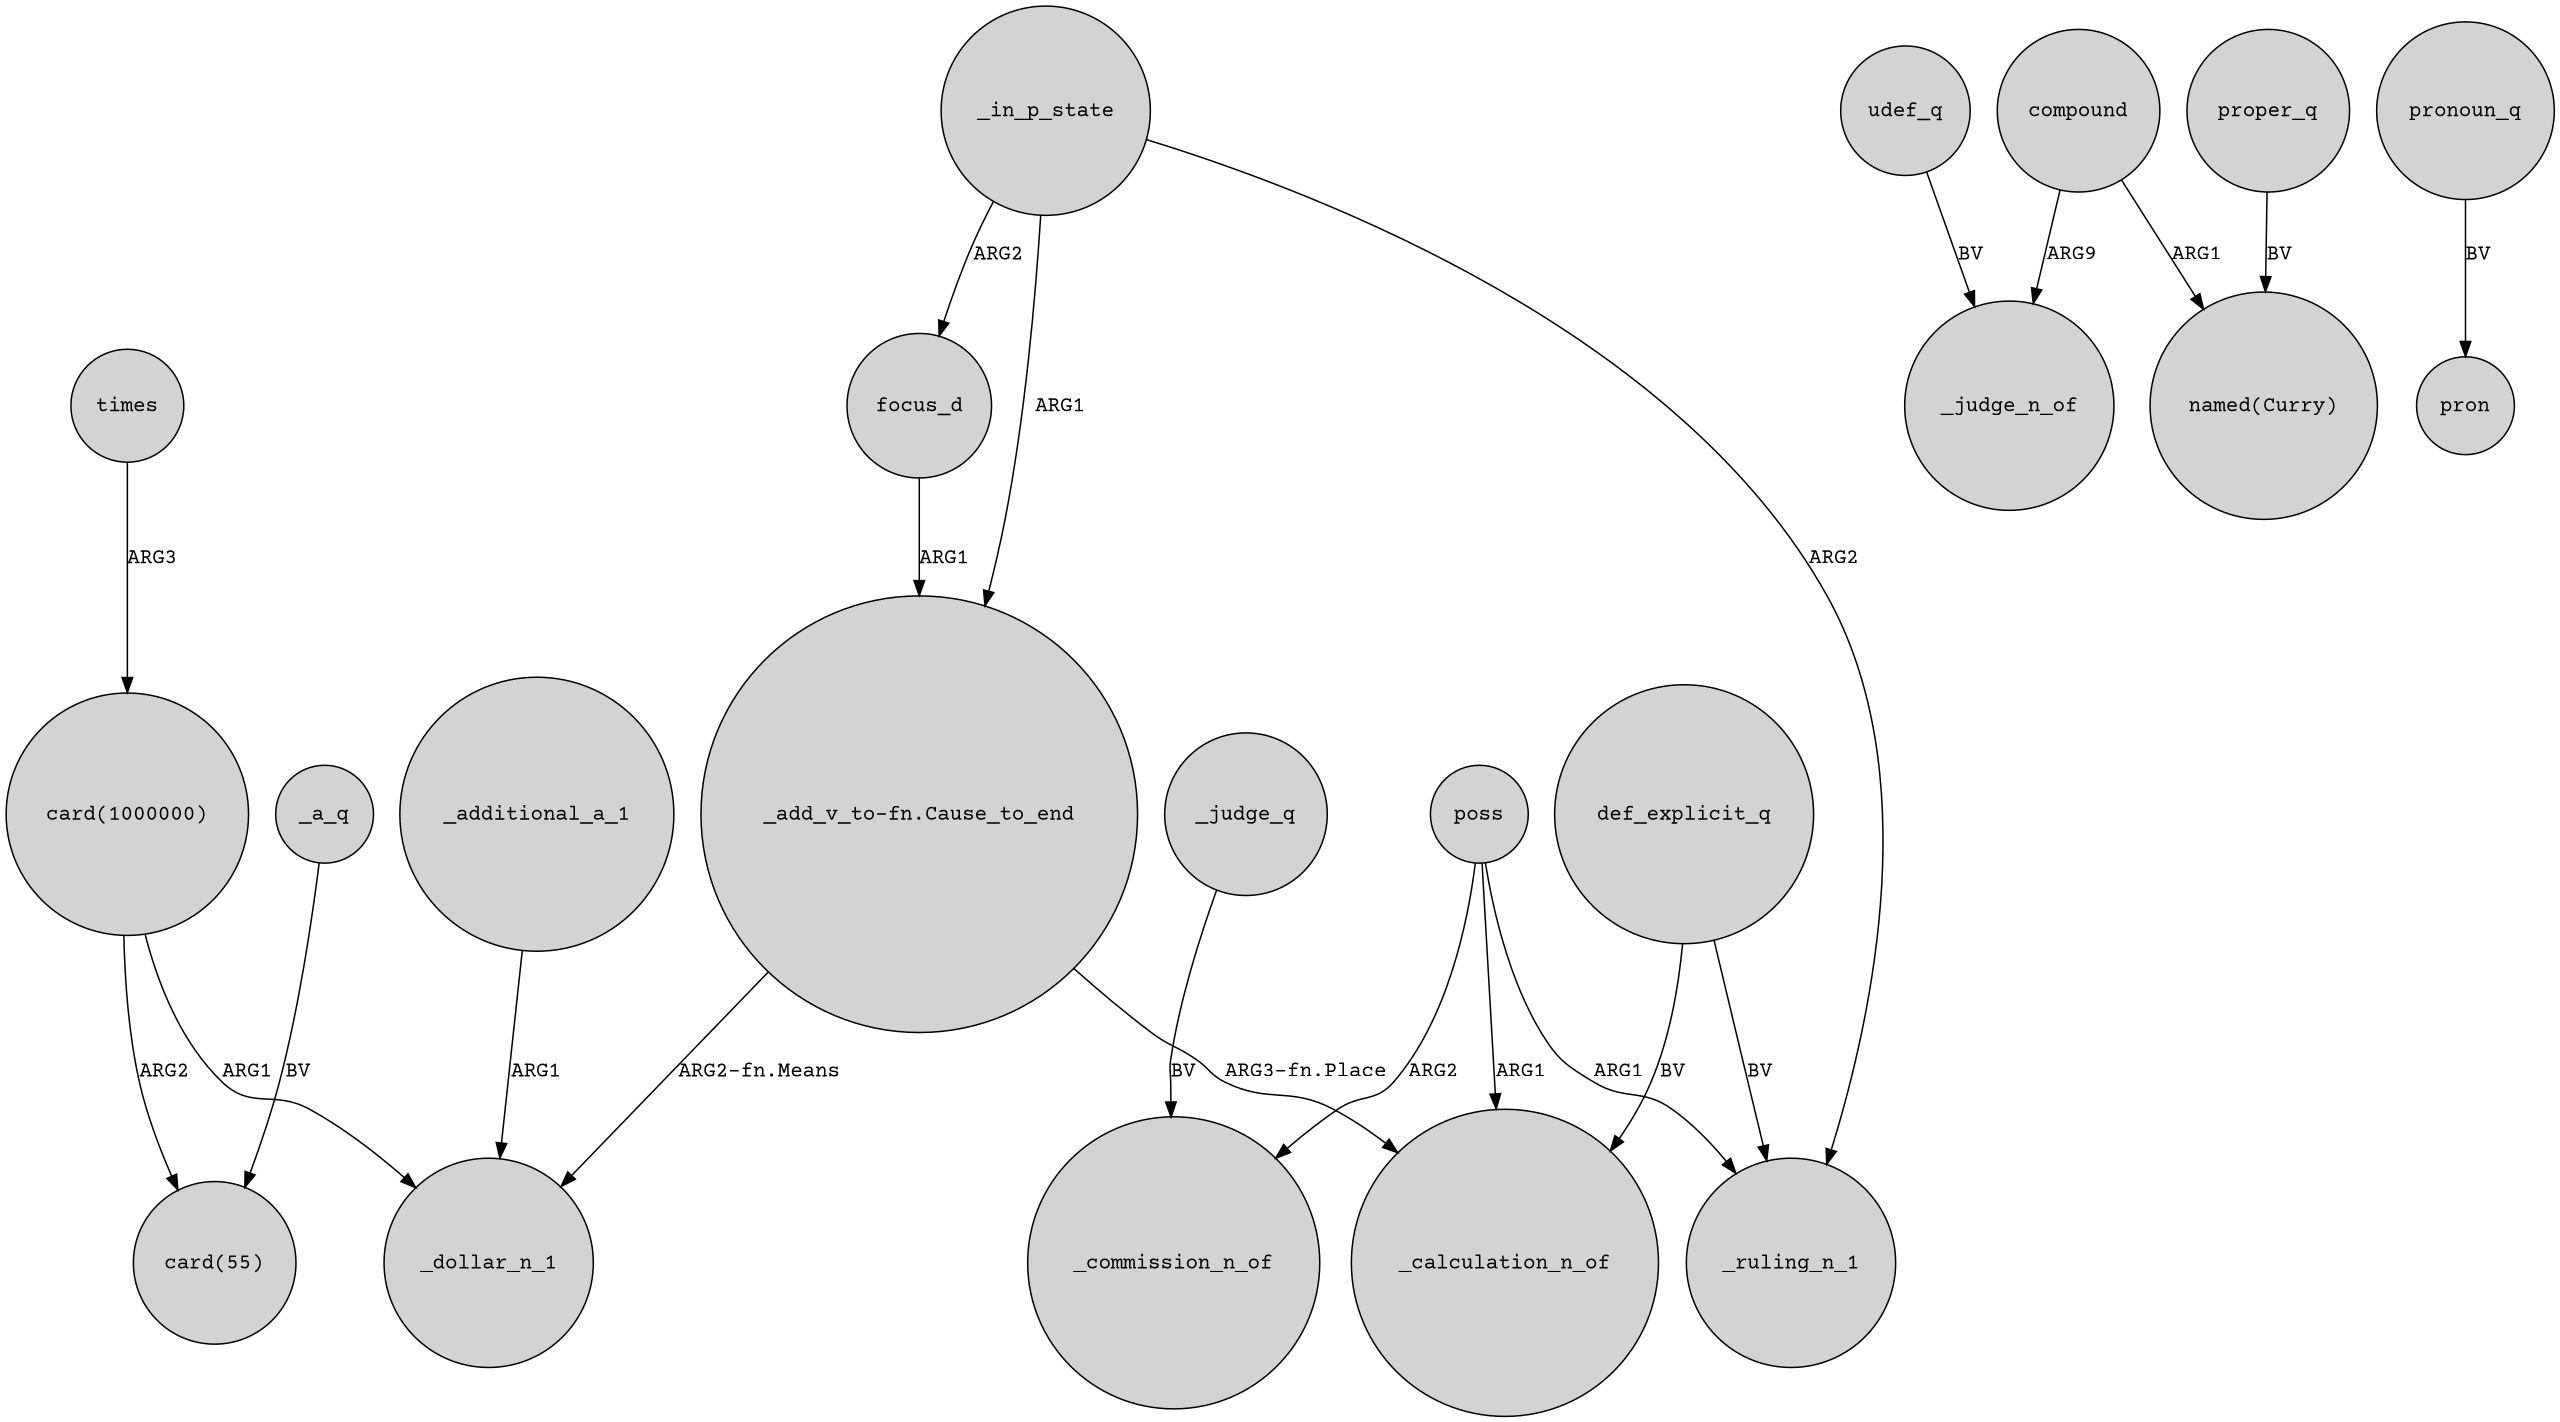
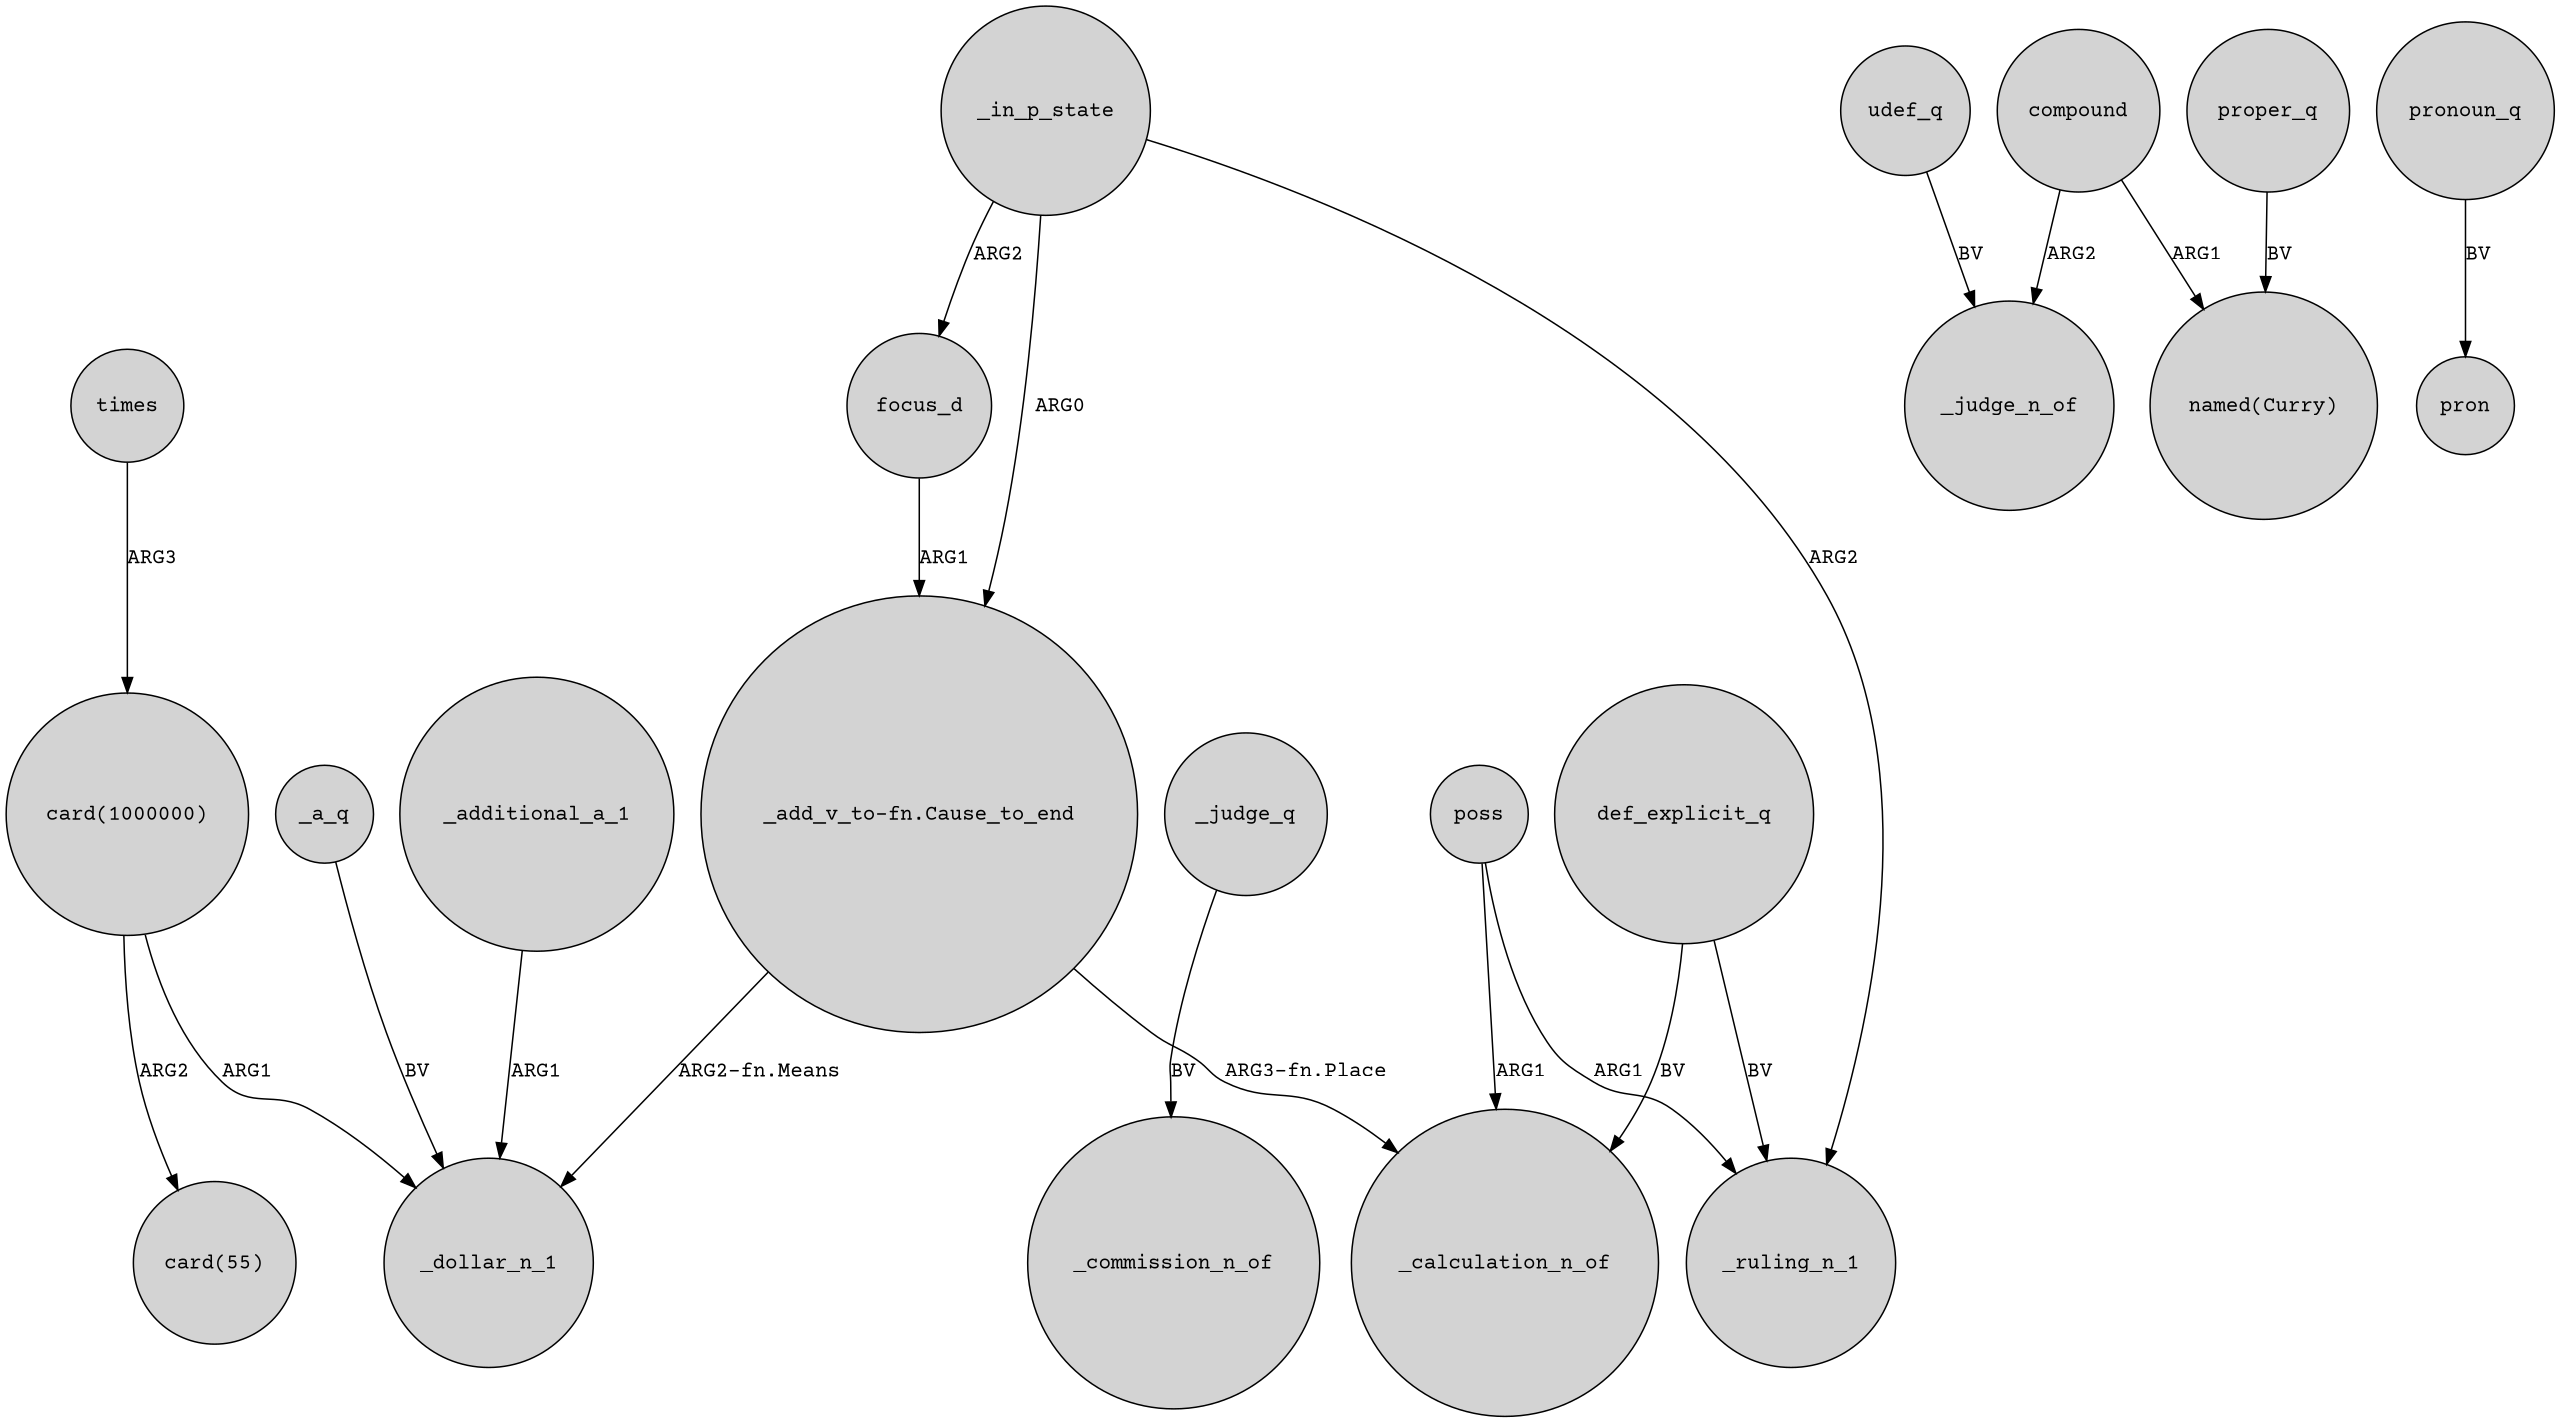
edge "compound" -> "_judge_n_of": label "ARG9" -> "ARG2"
edge "_in_p_state" -> "_add_v_to-fn.Cause_to_end": label "ARG1" -> "ARG0"
edge "_a_q" -> "card(55)": now "_a_q" -> "_dollar_n_1"
edge "poss" -> "_commission_n_of": removed, label "ARG2"
